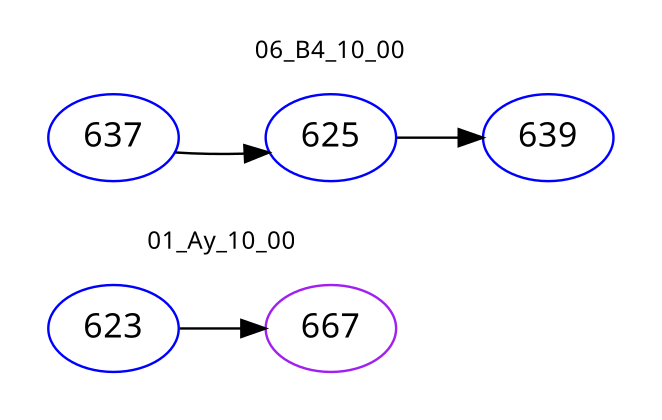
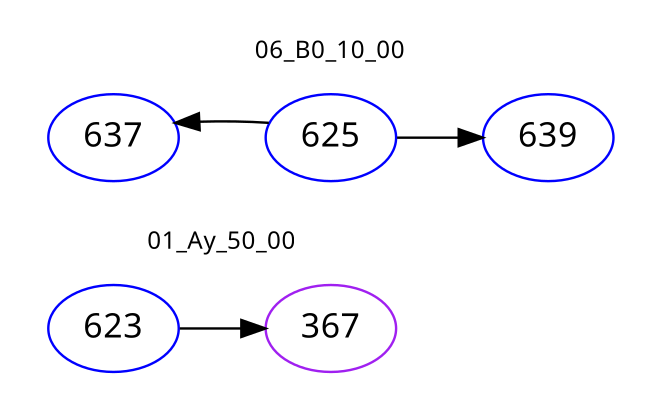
cluster "06_B4_10_00": label "06_B4_10_00" -> "06_B0_10_00"
edge "637" -> "625": reversed
cluster "01_Ay_10_00": label "01_Ay_10_00" -> "01_Ay_50_00"
node "667": label "667" -> "367"
